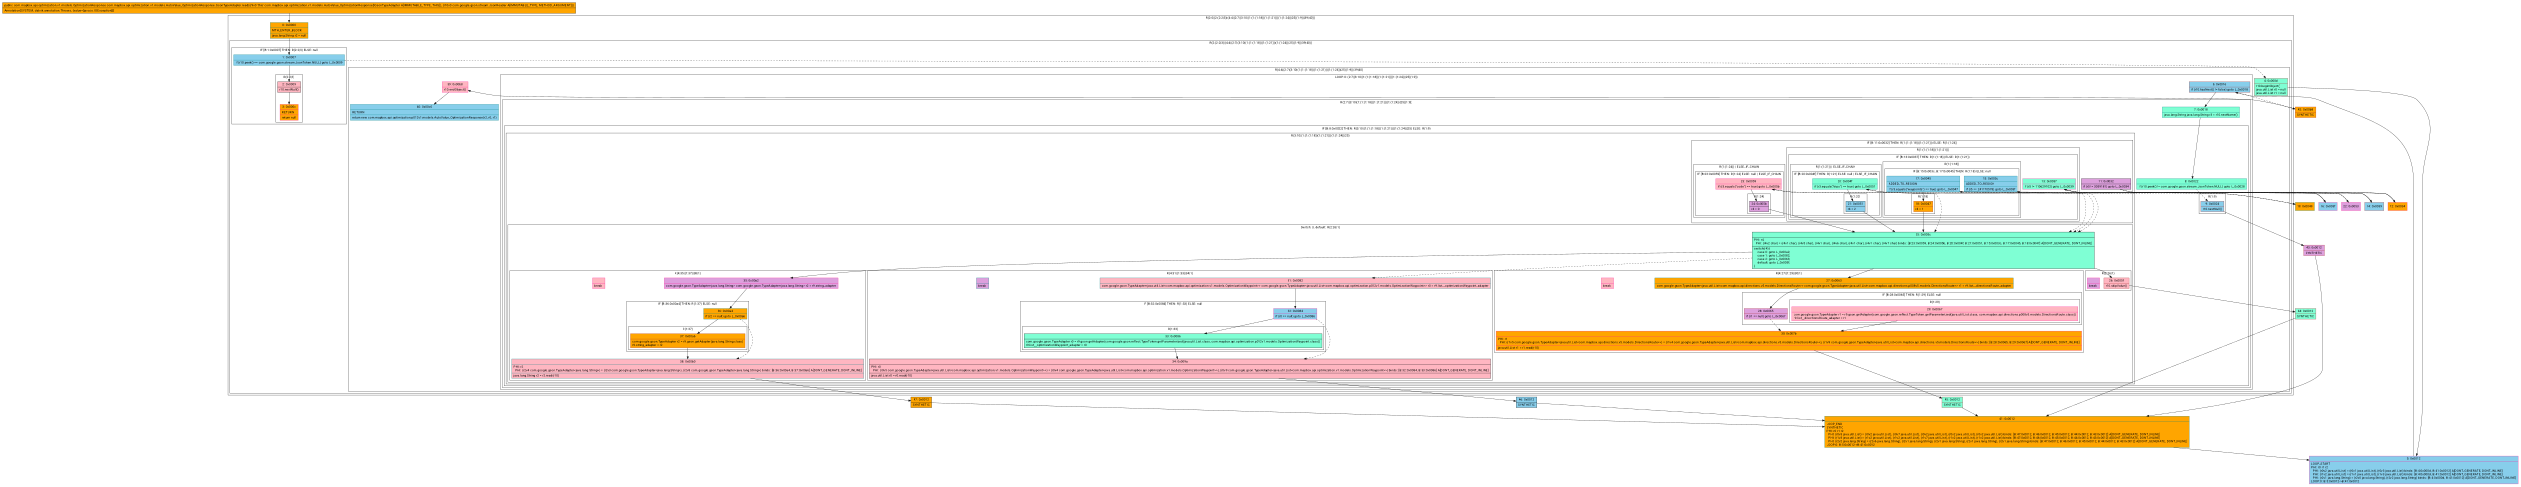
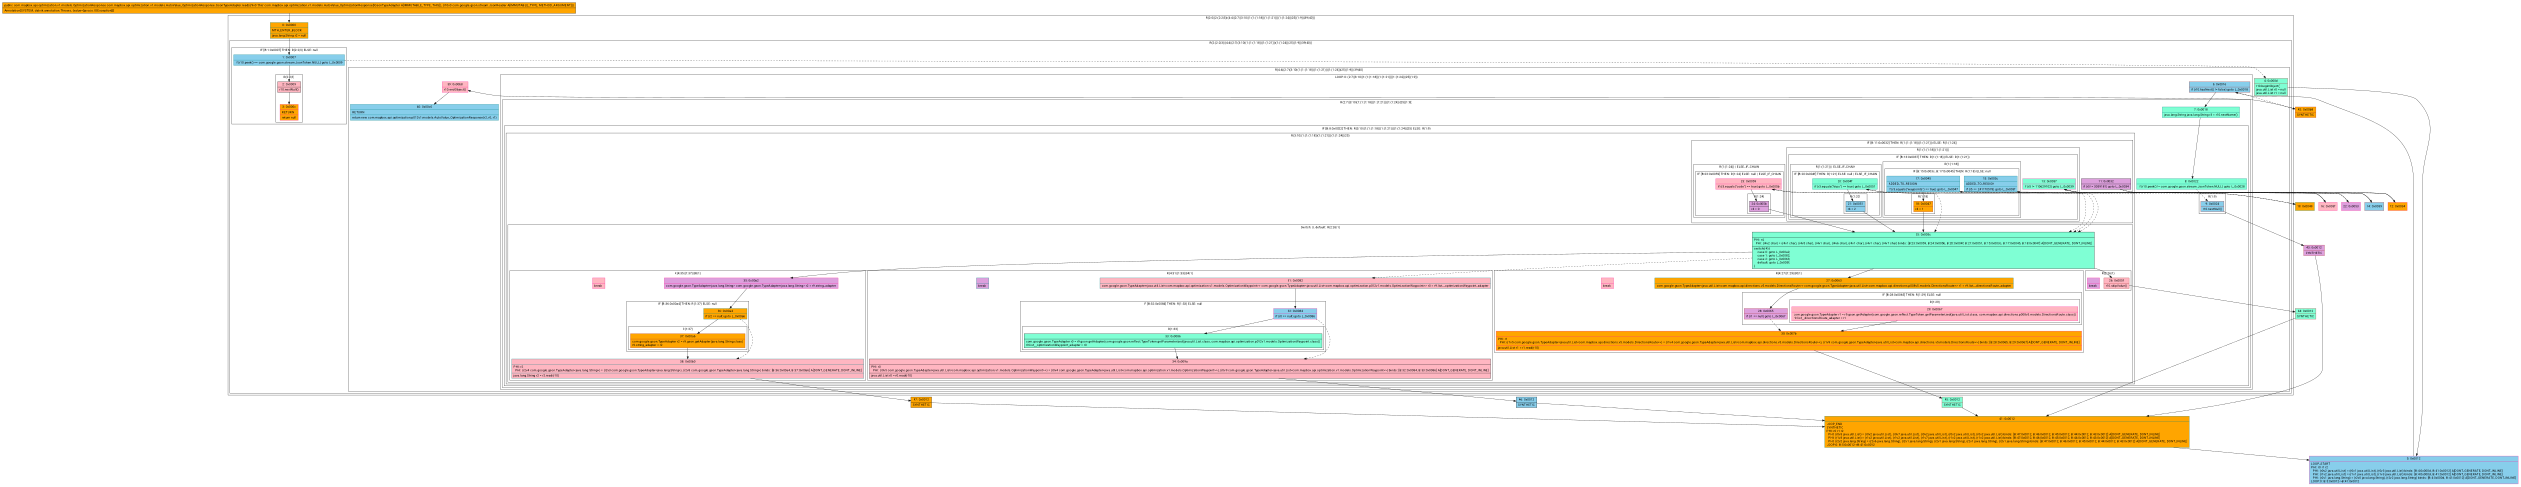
node "16: 0x003f": fillcolor skyblue -> lightpink
